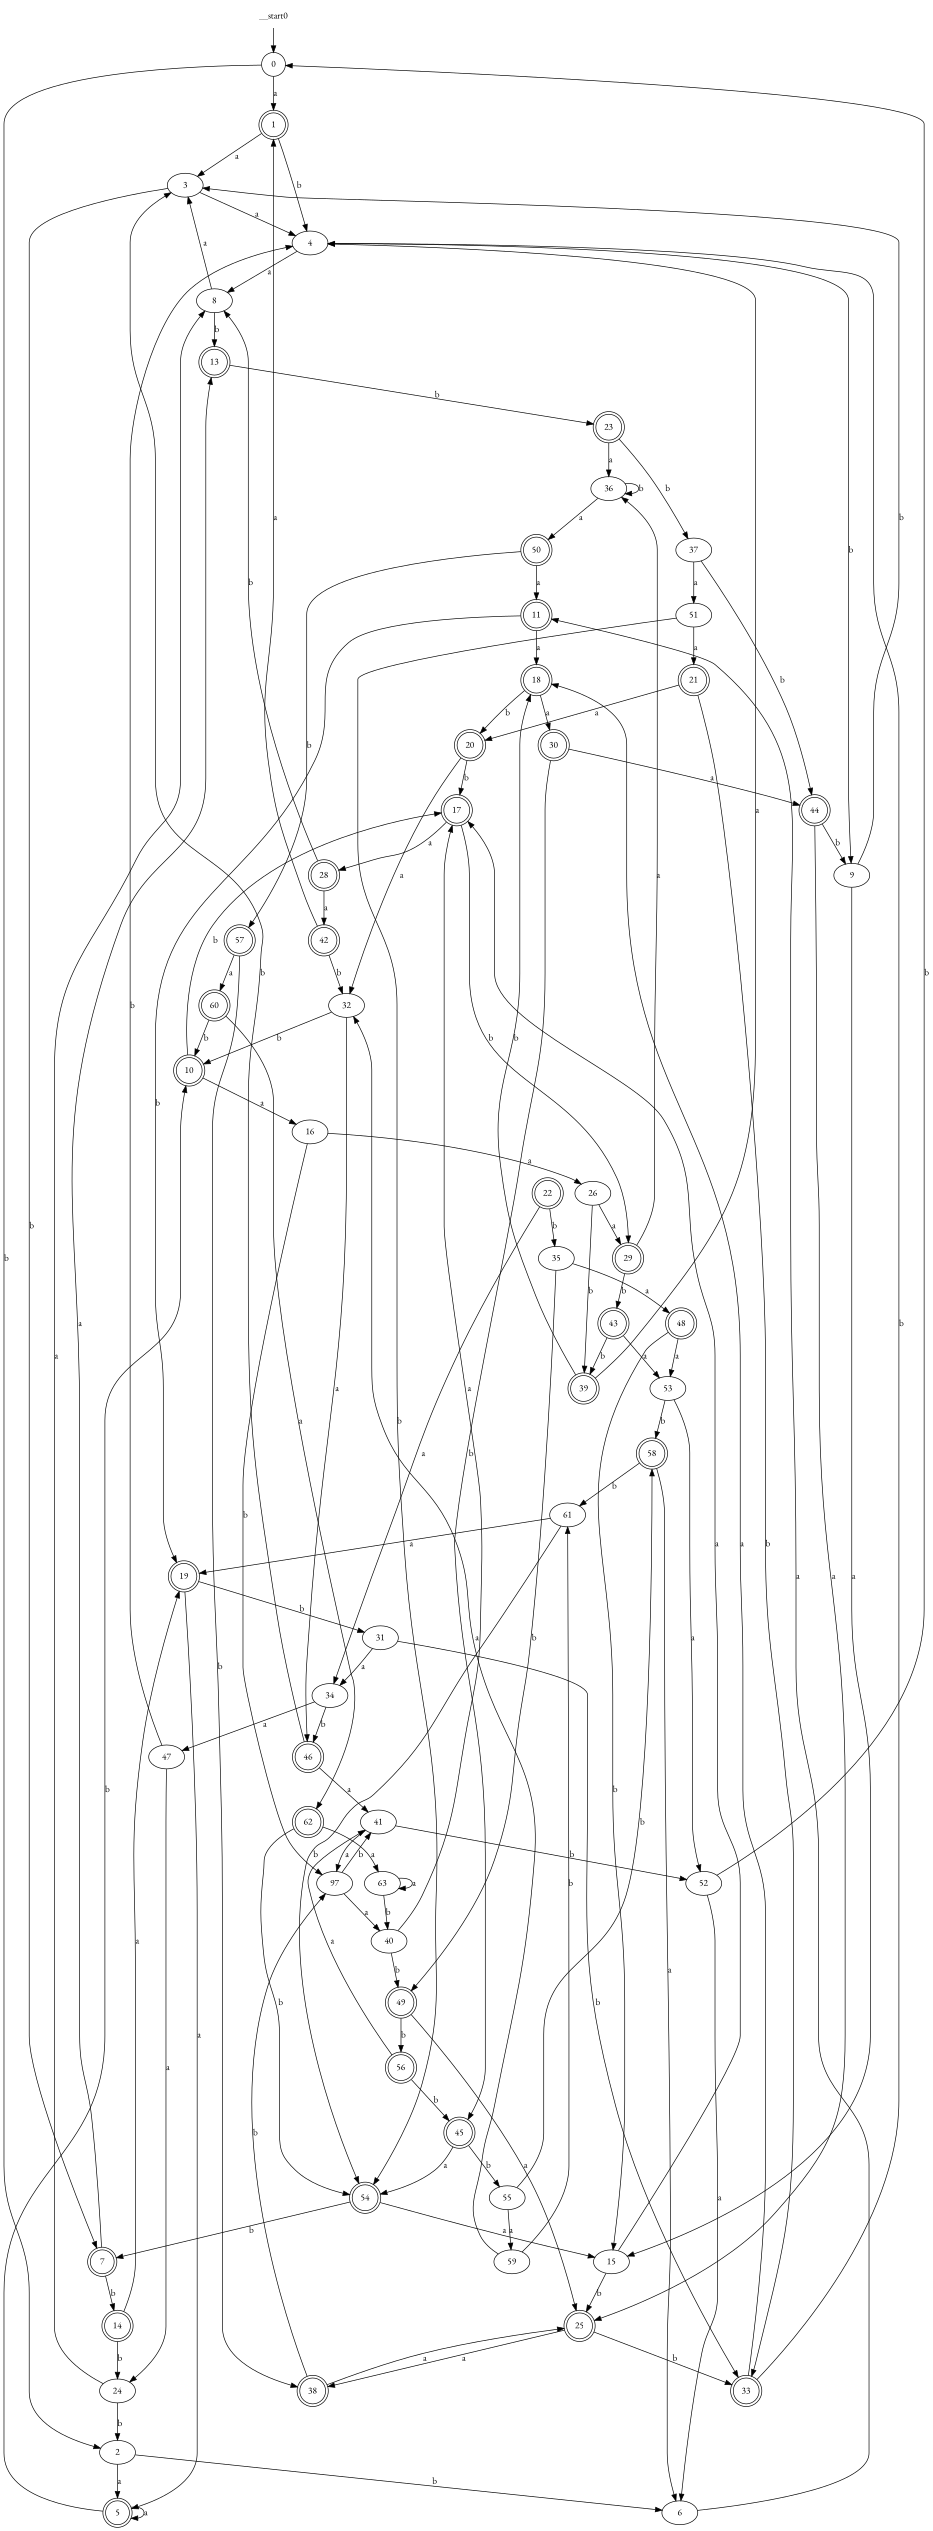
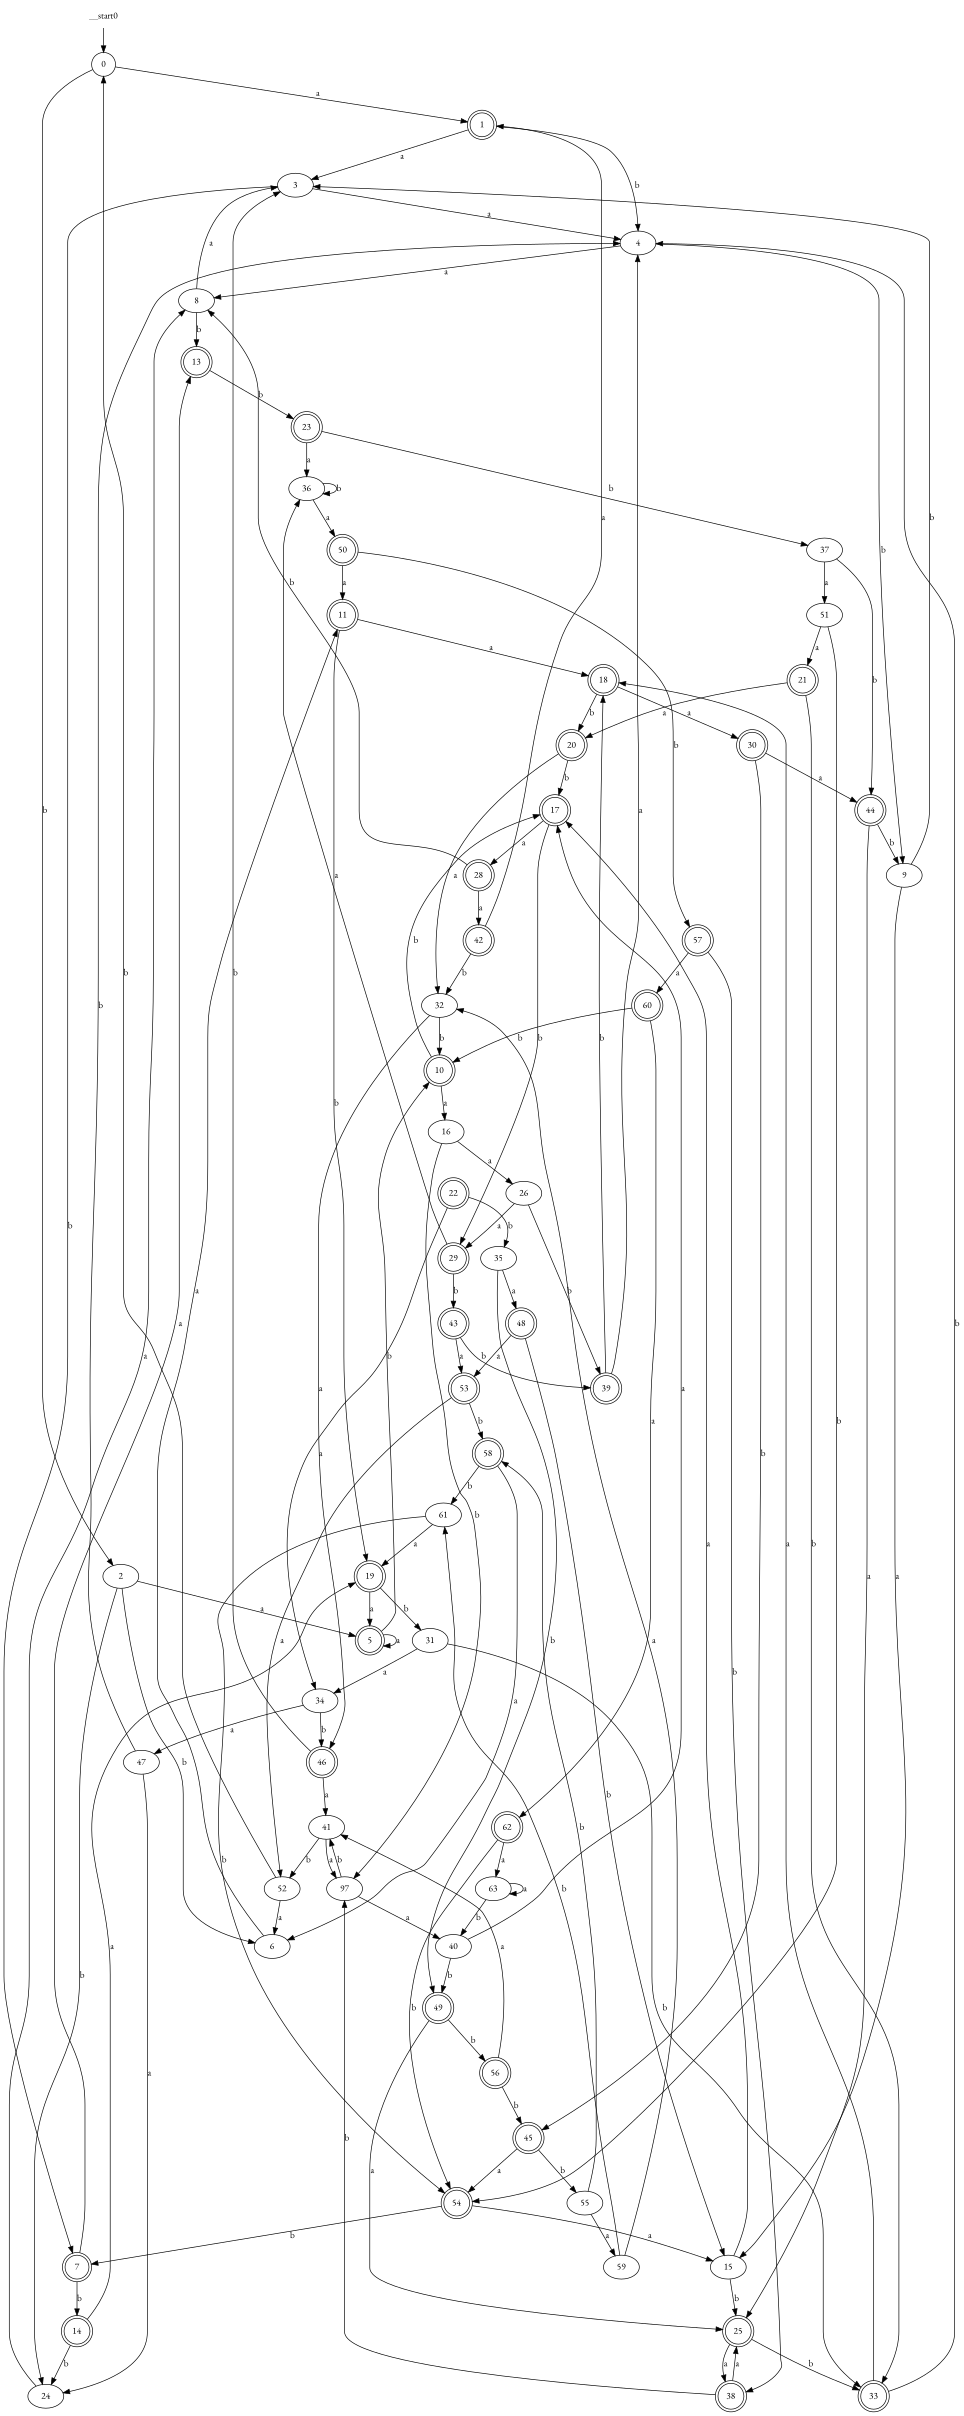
node "53": shape ellipse -> doublecircle
edge "24" -> "2": reversed
